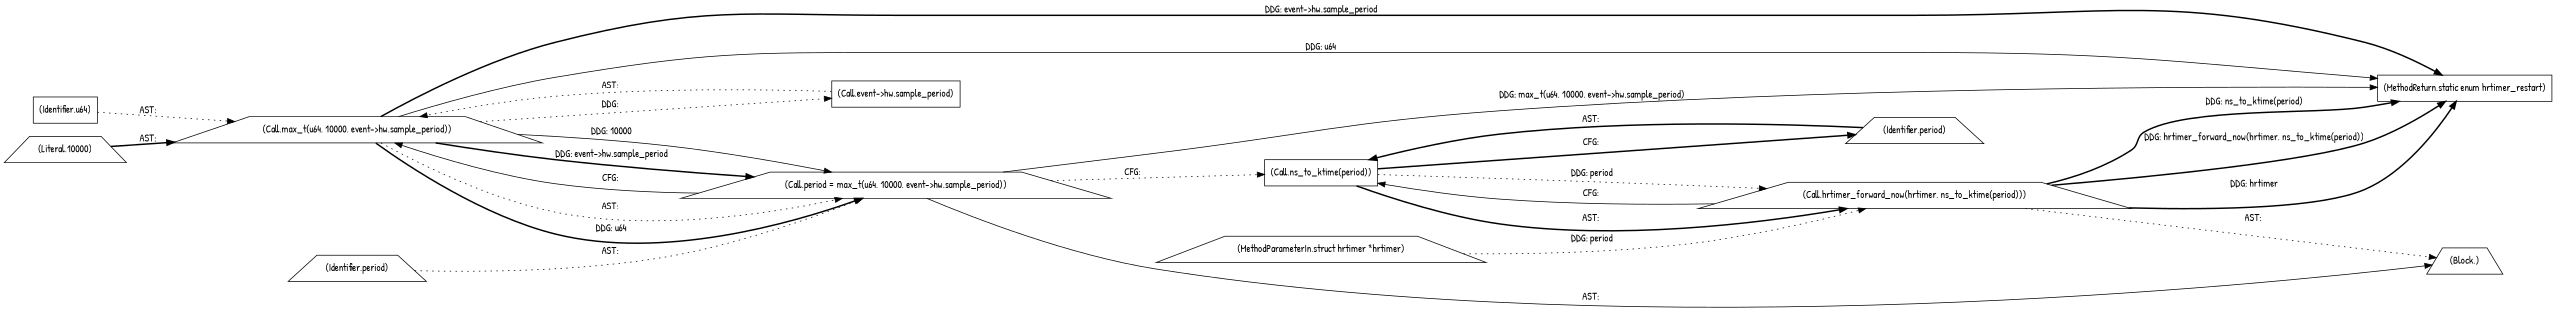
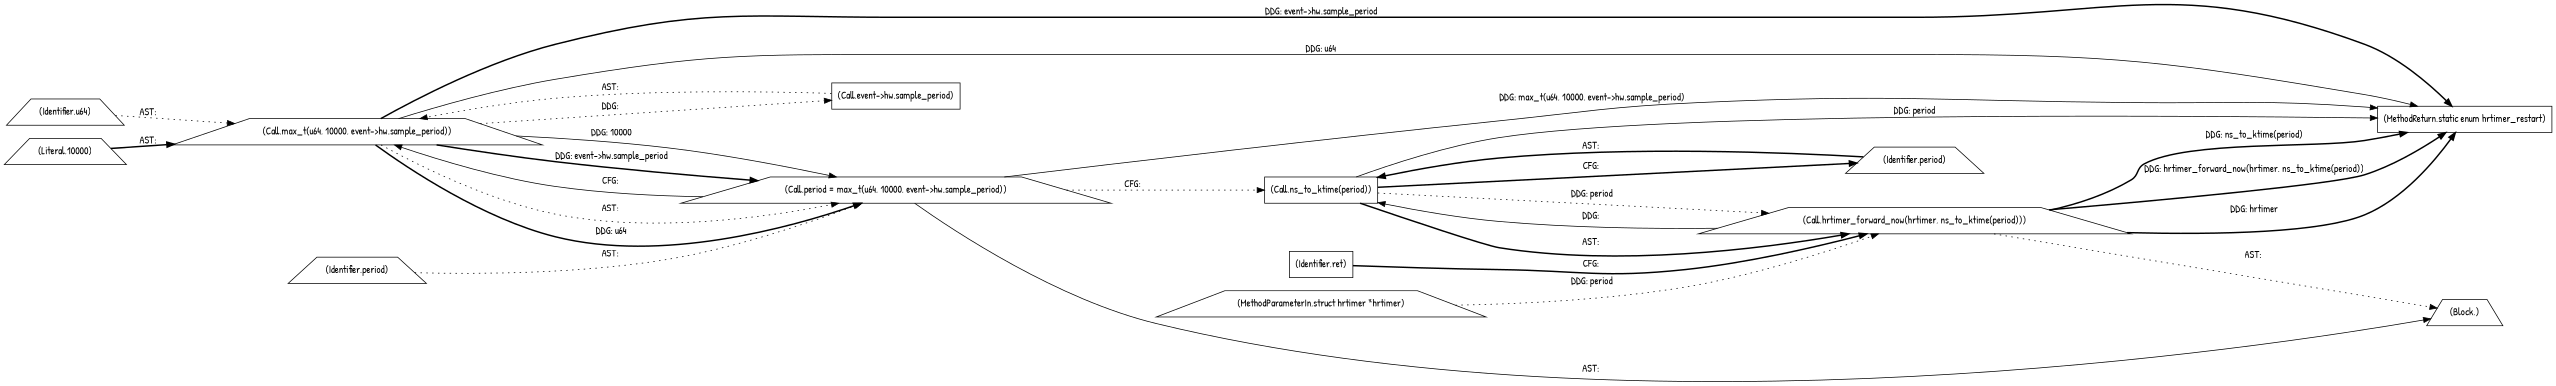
node "(Identifier,u64)": shape box -> trapezium
edge "(Call,ns_to_ktime(period))" -> "(MethodReturn,static enum hrtimer_restart)": added, label "DDG: period"
edge "(Call,hrtimer_forward_now(hrtimer, ns_to_ktime(period)))" -> "(Call,ns_to_ktime(period))": label "CFG: " -> "DDG: "
node "(Identifier,ret)": added
